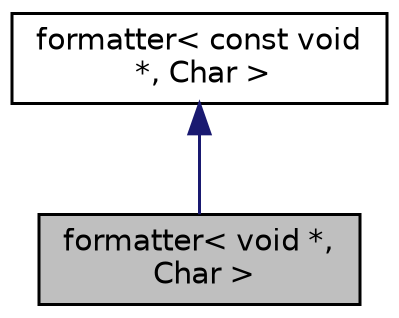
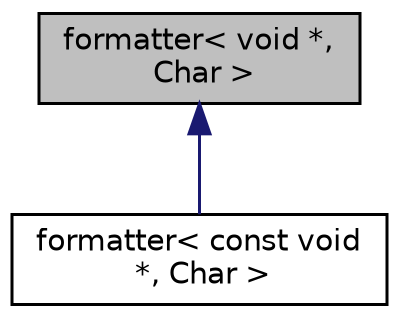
edge "formatter< void *, Char >" -> "formatter< const void *, Char >": reversed
